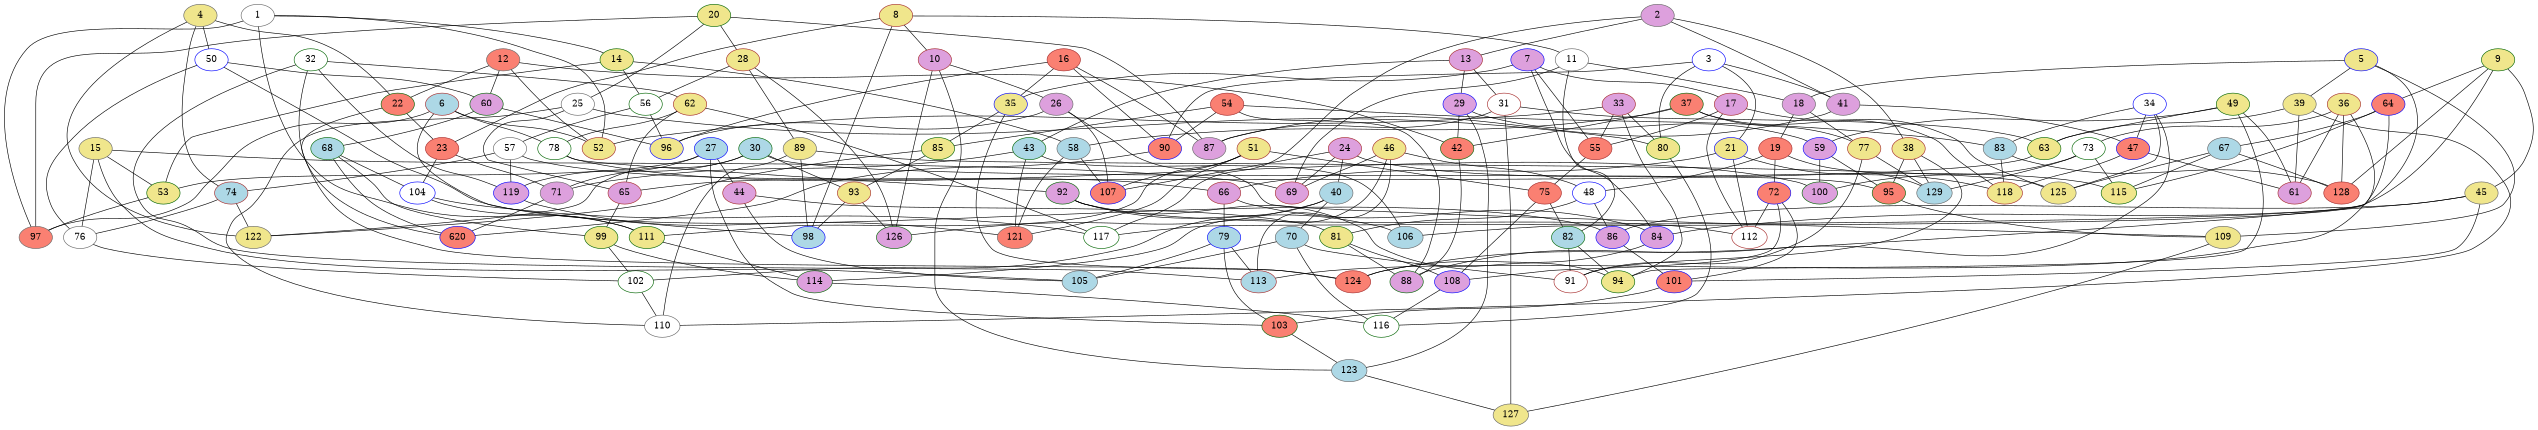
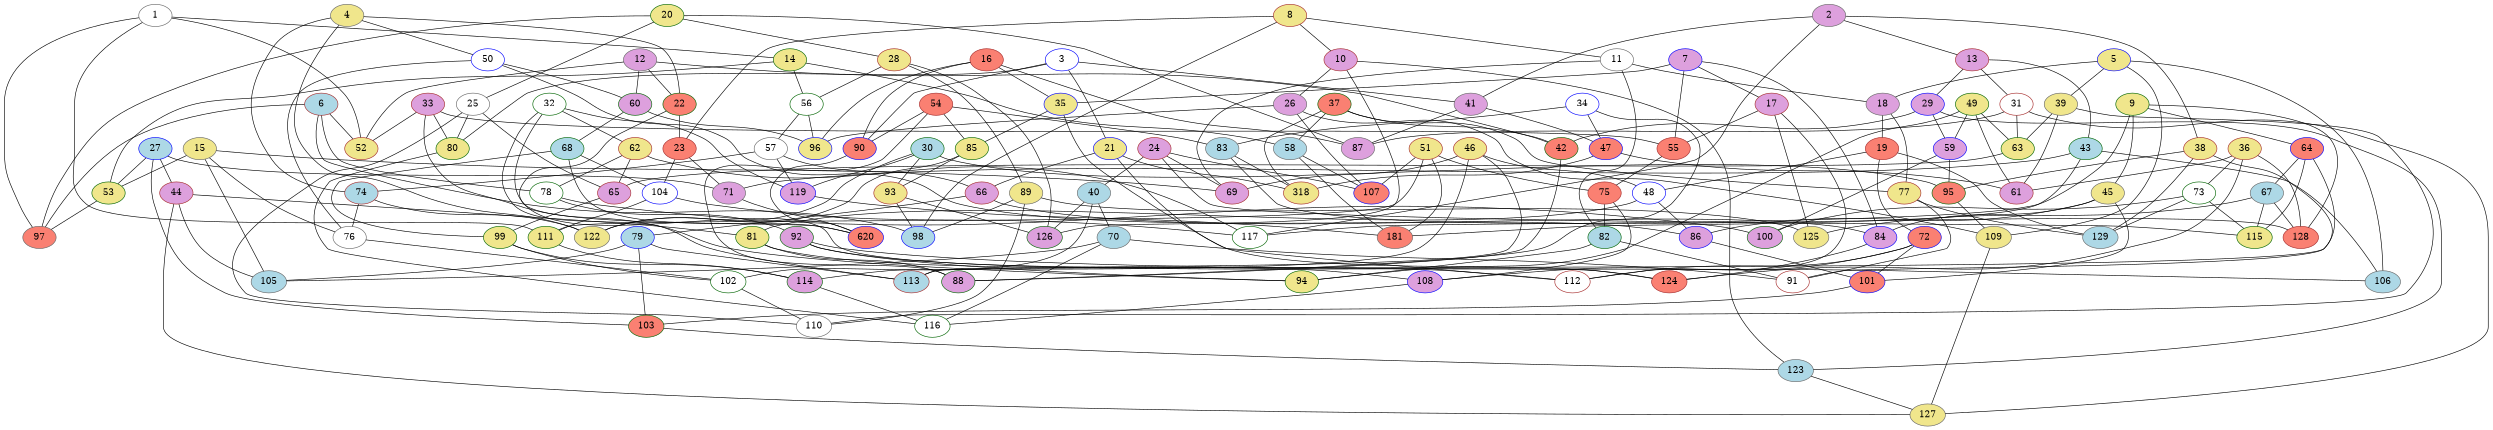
node "12": fillcolor salmon -> plum
edge "34" -- "125": removed
node "118": label "118" -> "318"
node "121": label "121" -> "181"
edge "44" -- "127": added
